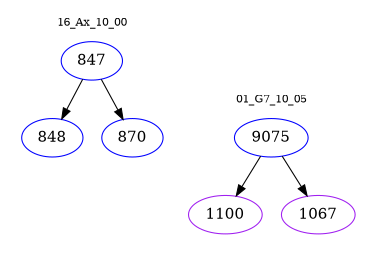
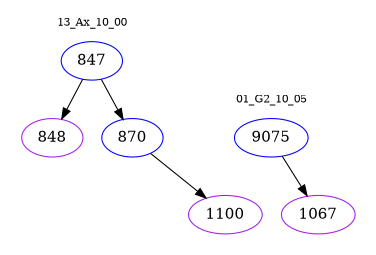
cluster "16_Ax_10_00": label "16_Ax_10_00" -> "13_Ax_10_00"
cluster "01_G7_10_05": label "01_G7_10_05" -> "01_G2_10_05"
node "848": color blue -> purple
edge "9075" -> "1100": now "870" -> "1100"
